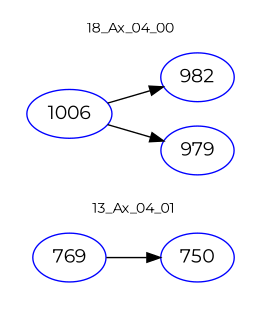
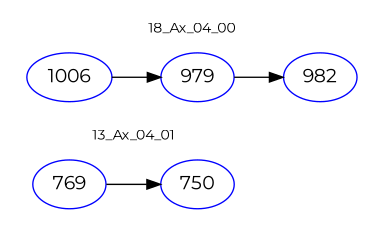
edge "1006" -> "982": now "979" -> "982"
